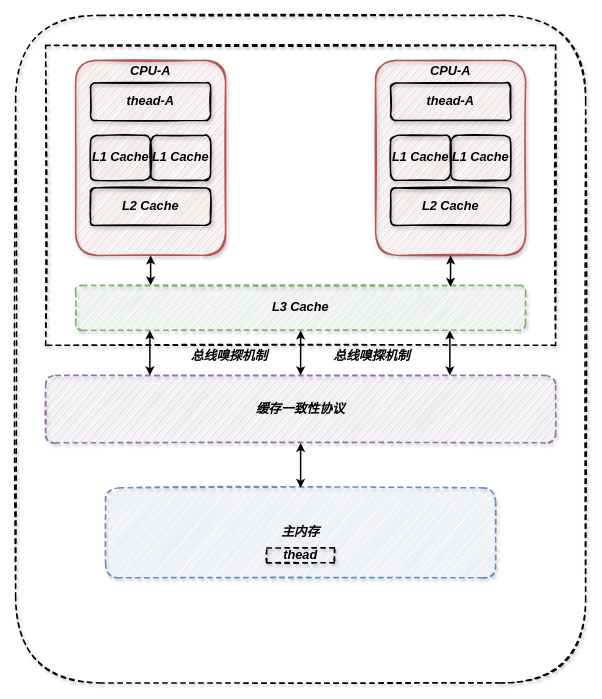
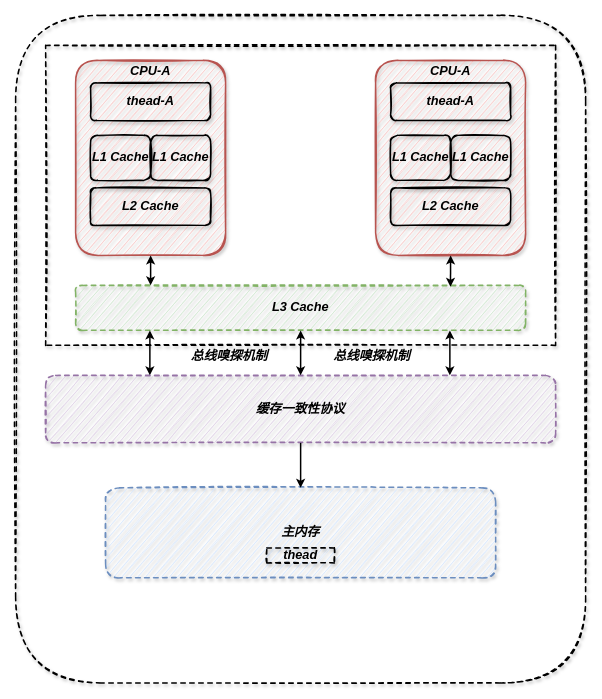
edge "缓存一致性协议" -- "主内存": arrowhead classic -> none
